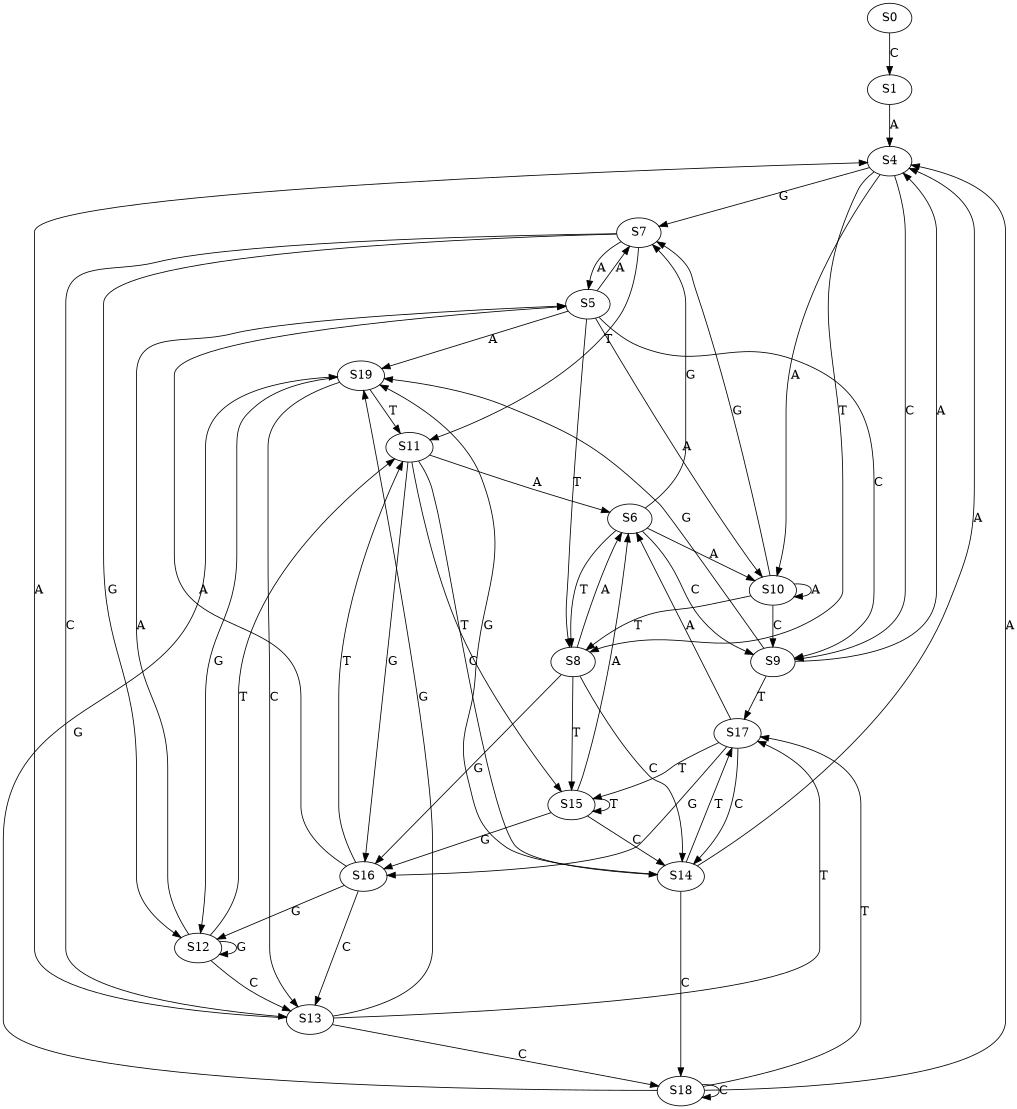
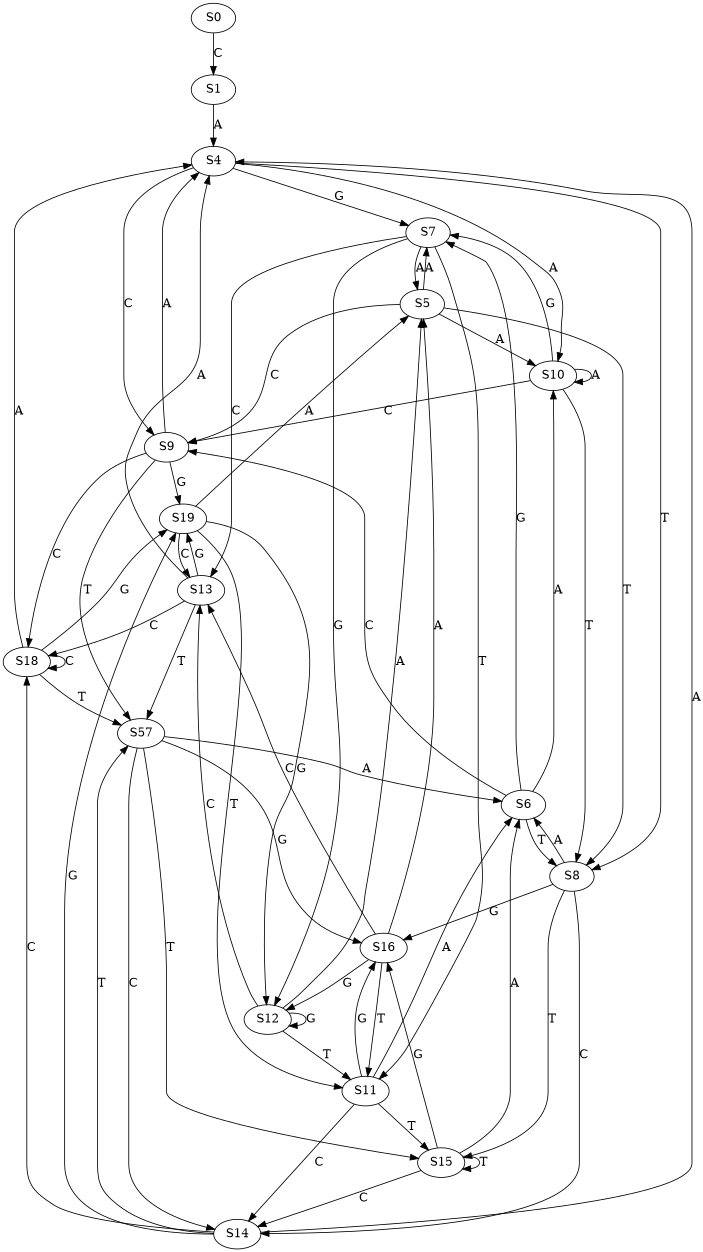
edge "S5" -> "S19": reversed
edge "S9" -> "S18": added, label "C"
node "S17": label "S17" -> "S57"
